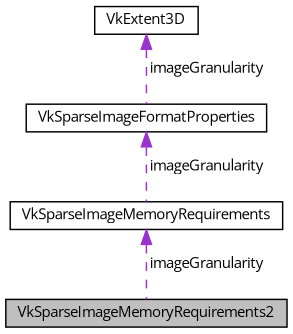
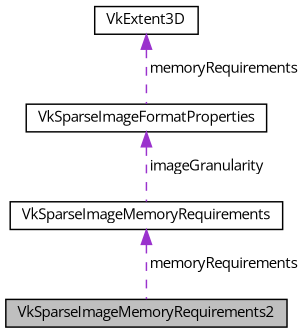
edge "VkSparseImageFormatProperties" -> "VkExtent3D": label " imageGranularity" -> " memoryRequirements"
edge "VkSparseImageMemoryRequirements2" -> "VkSparseImageMemoryRequirements": label " imageGranularity" -> " memoryRequirements"
